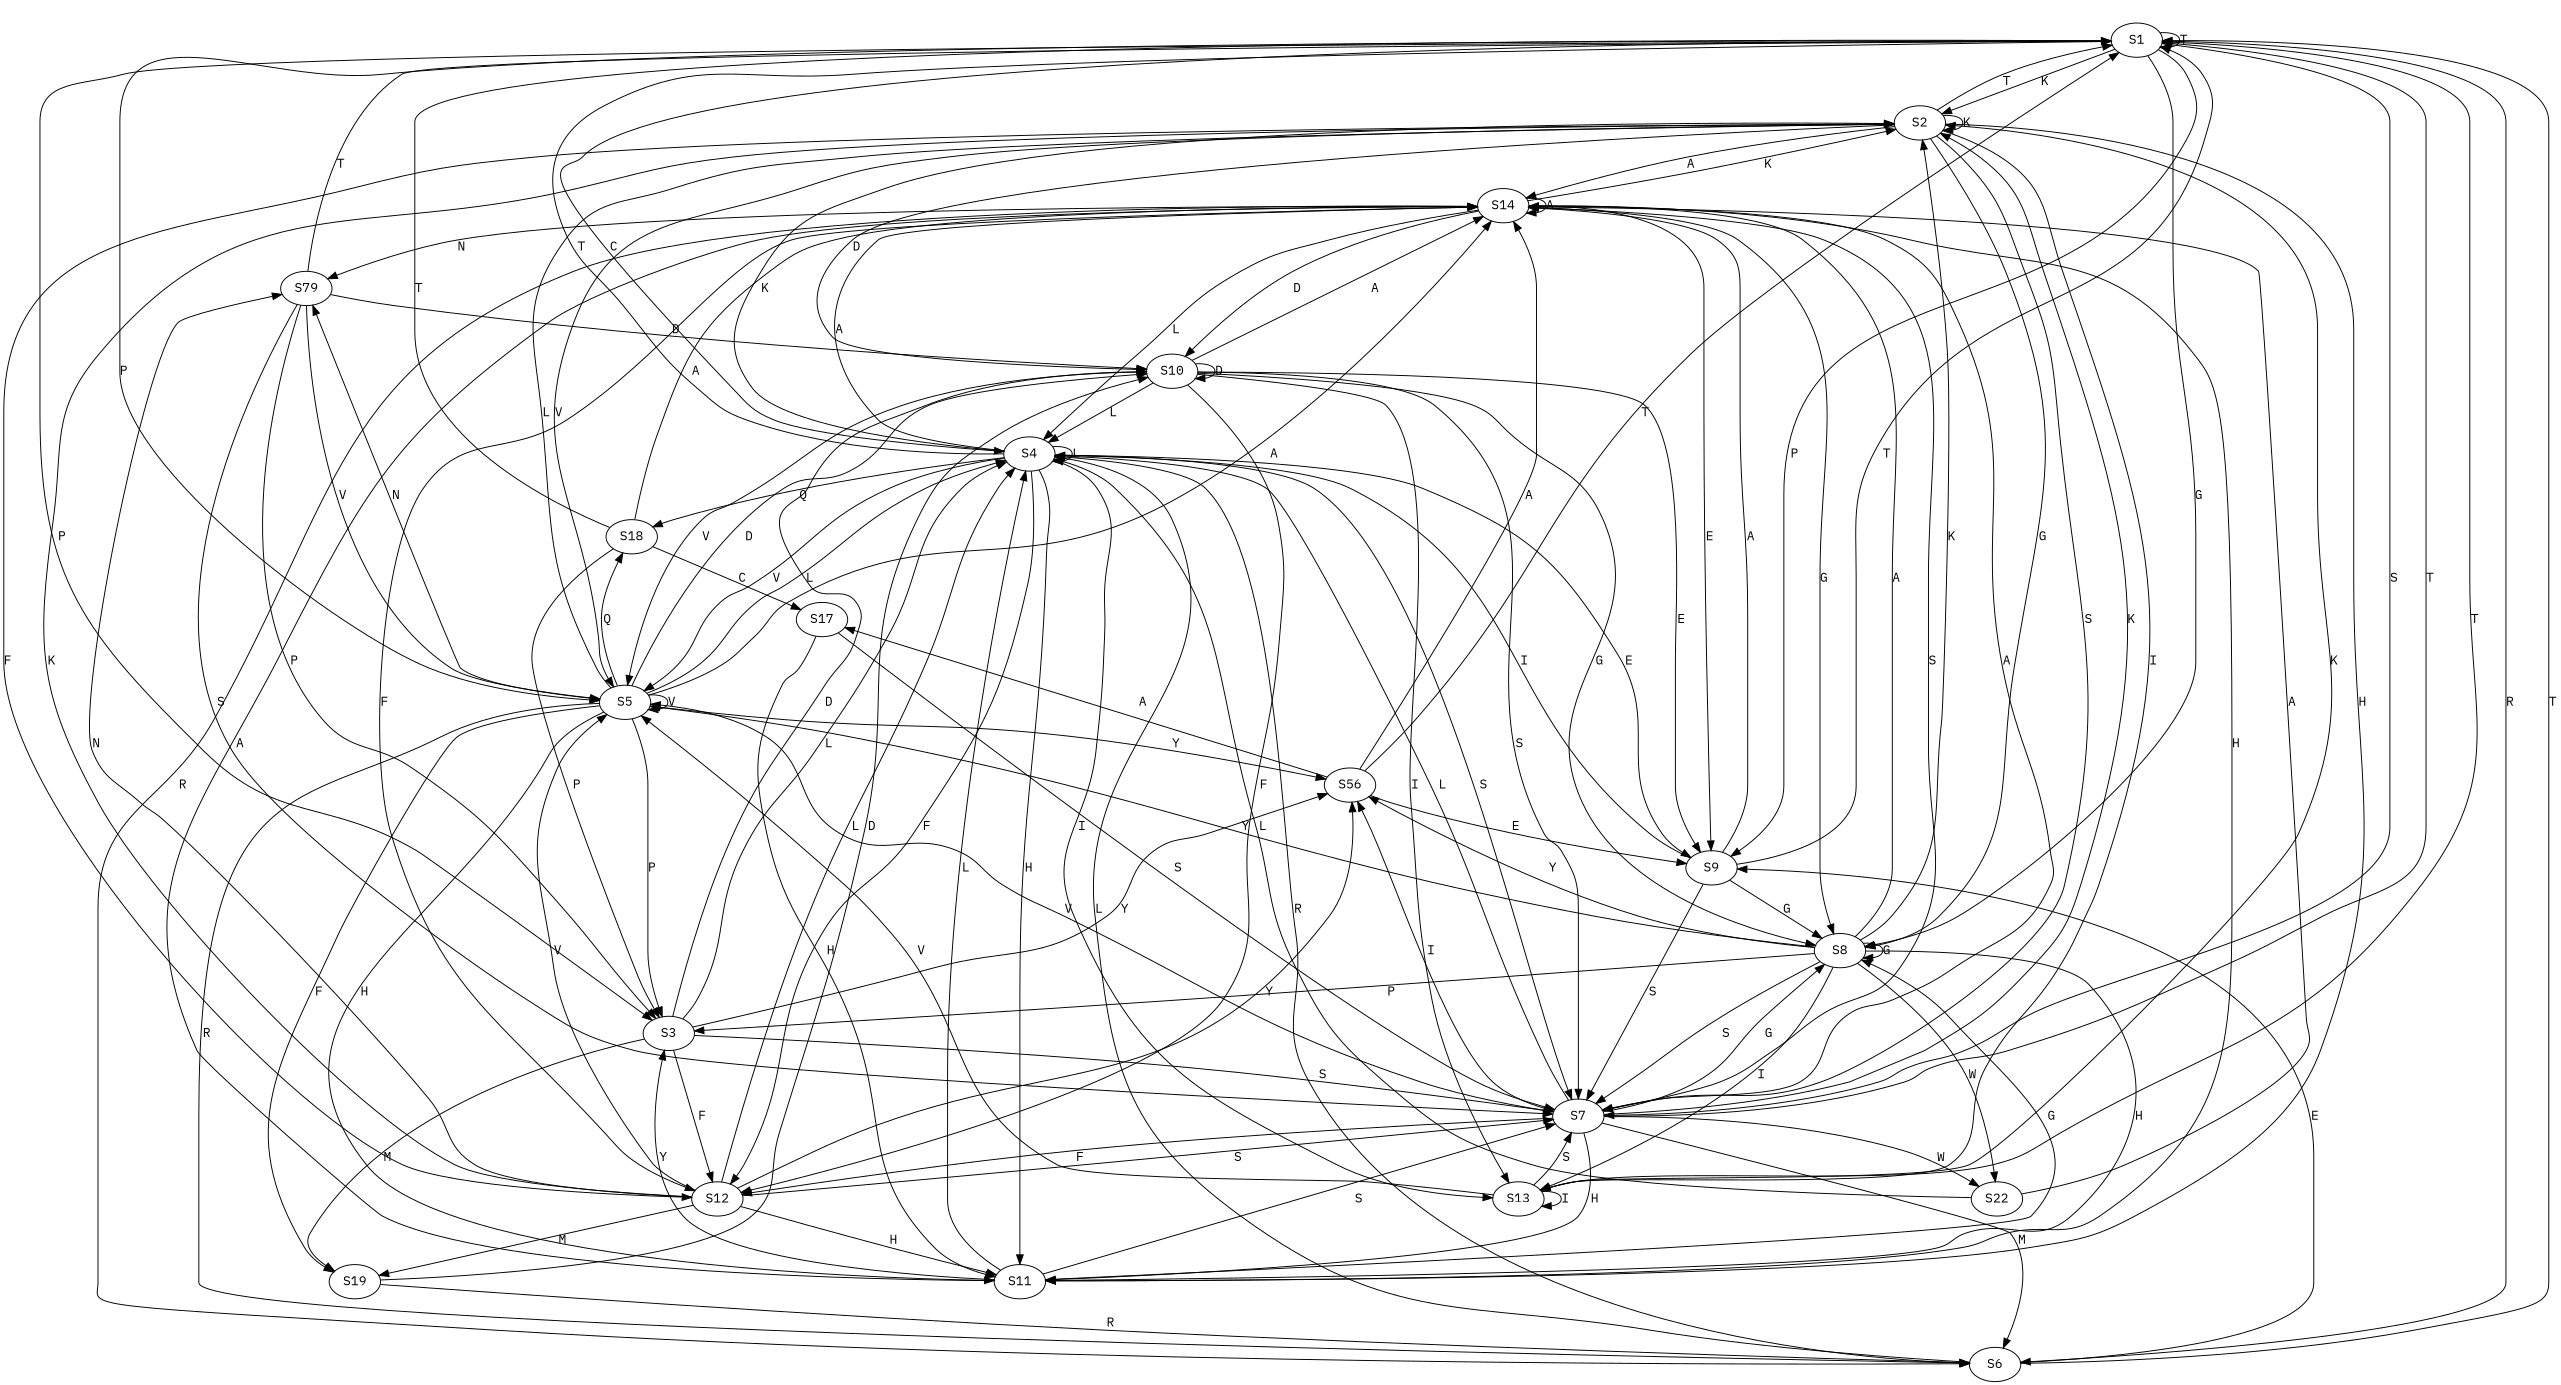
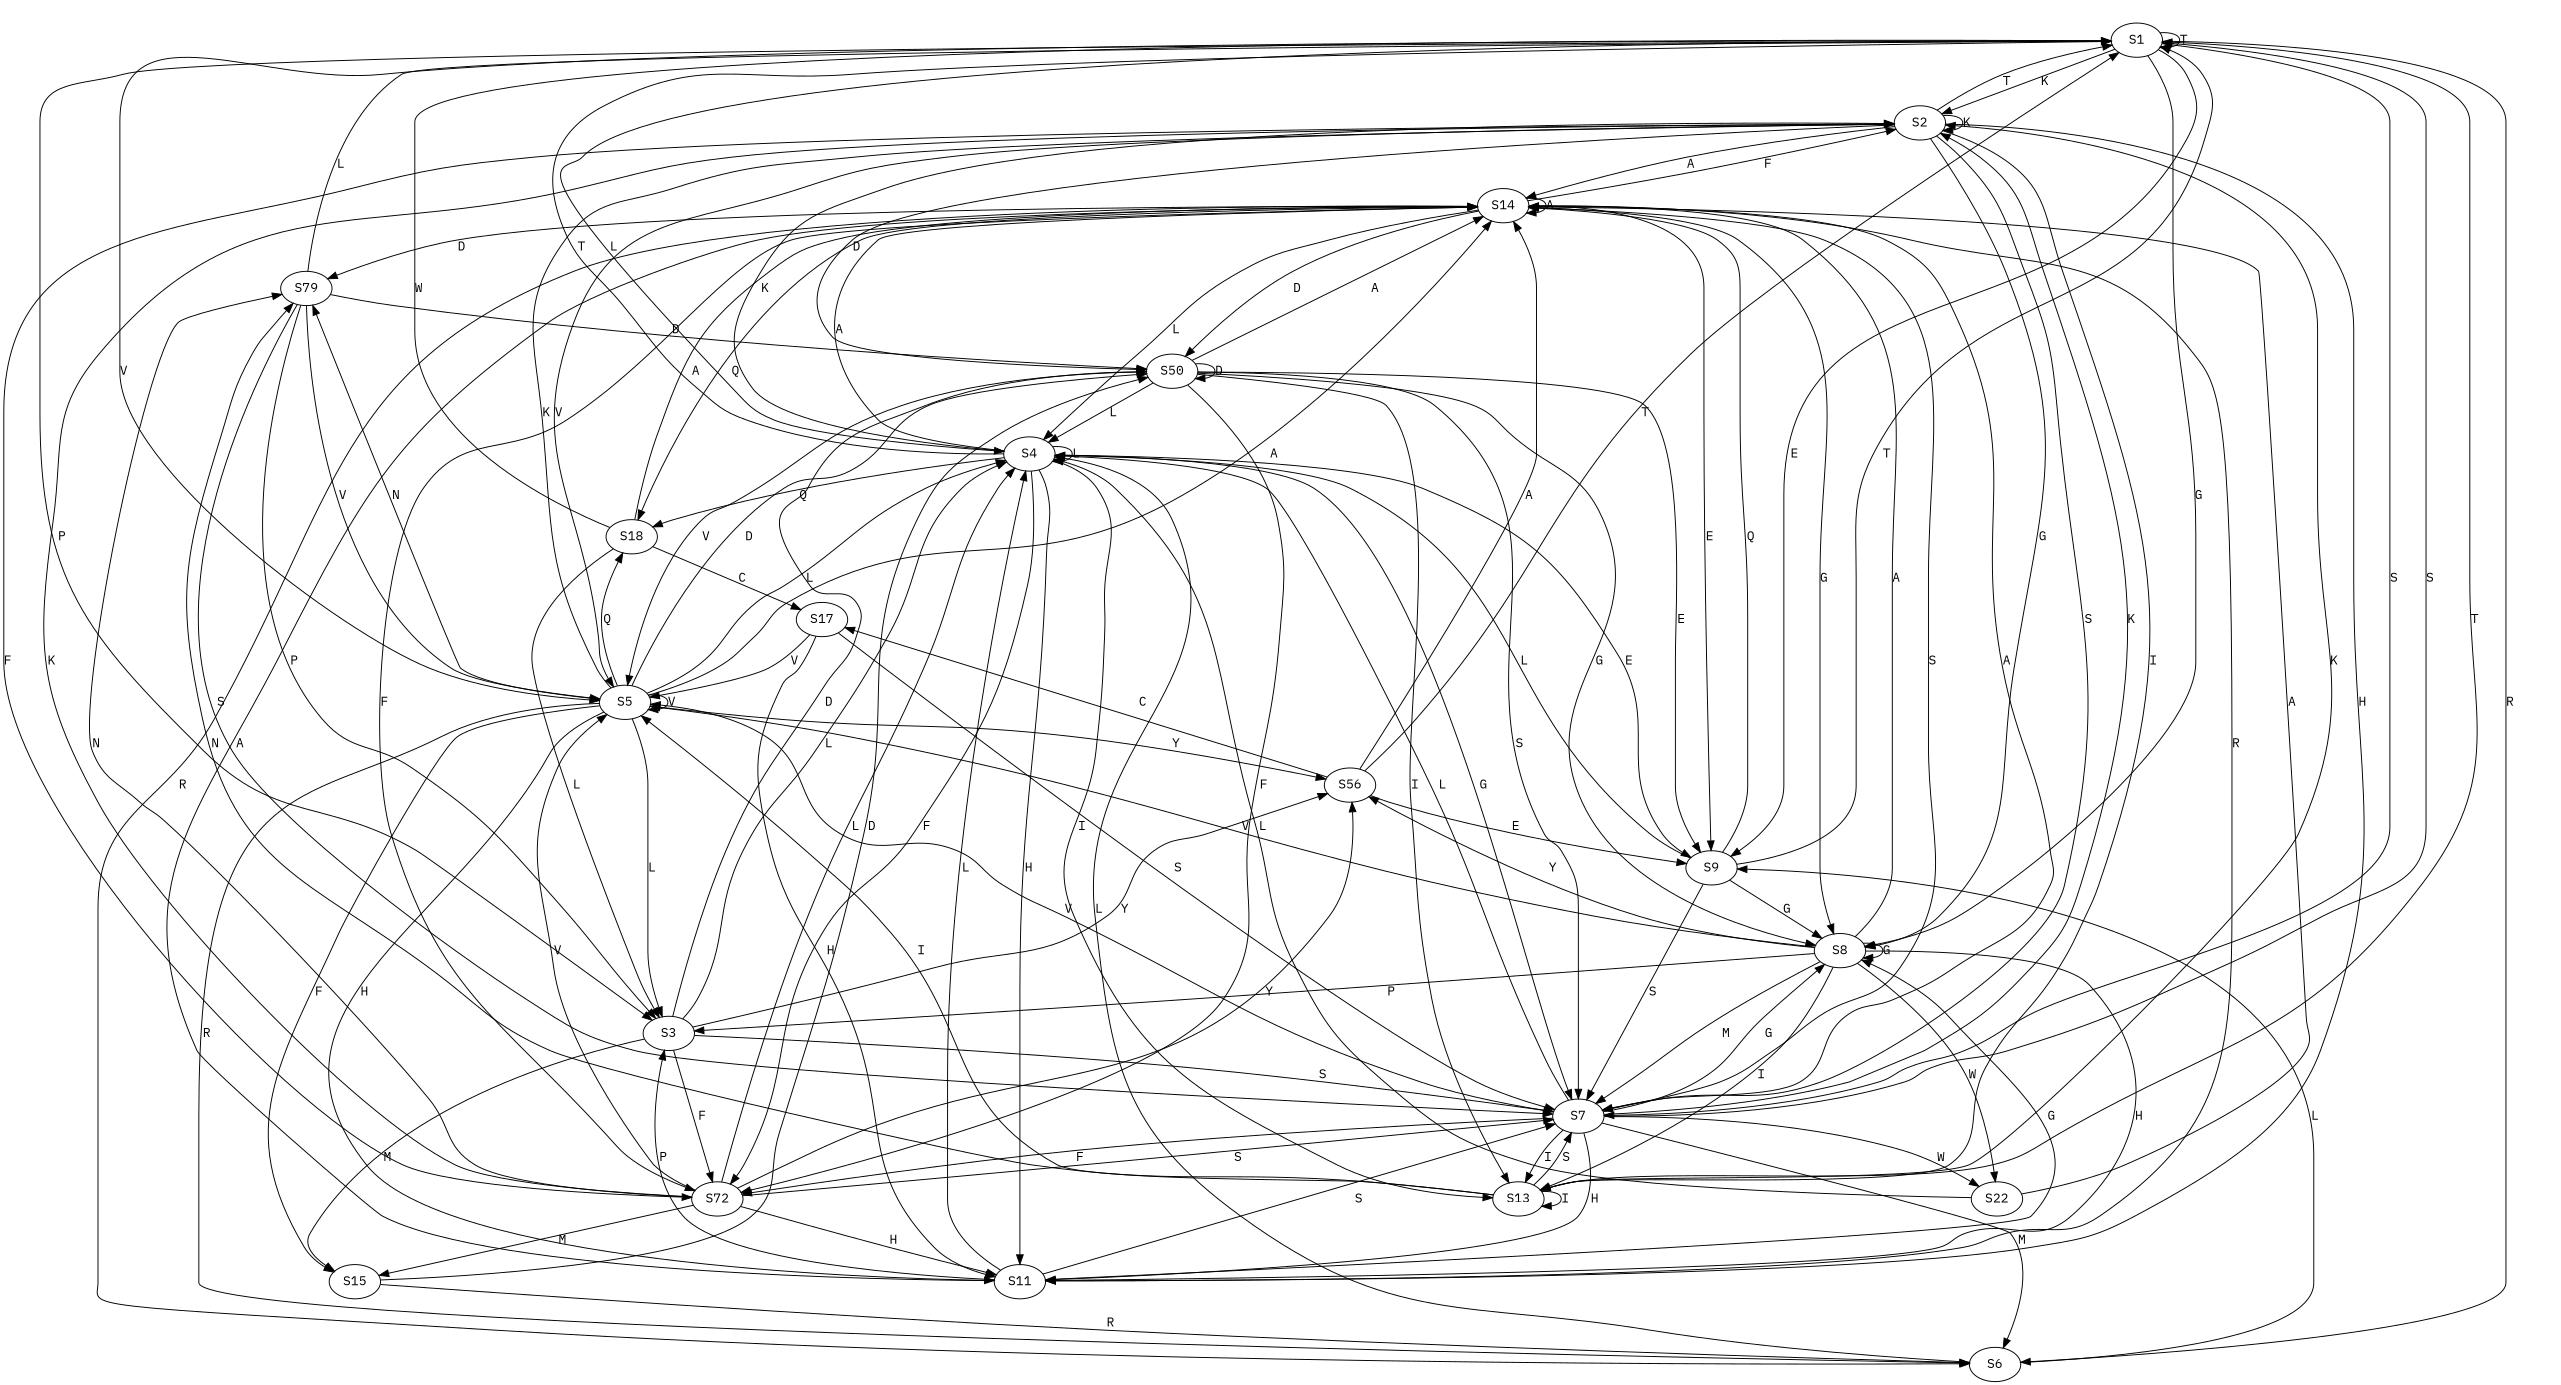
edge "S79" -> "S1": label "T" -> "L"
edge "S14" -> "S2": label "K" -> "F"
edge "S14" -> "S79": label "N" -> "D"
edge "S1" -> "S4": label "C" -> "L"
edge "S14" -> "S18": added, label "Q"
edge "S18" -> "S1": label "T" -> "W"
edge "S1" -> "S5": label "P" -> "V"
node "S10": label "S10" -> "S50"
edge "S5" -> "S2": label "L" -> "K"
edge "S1" -> "S9": label "P" -> "E"
edge "S9" -> "S14": label "A" -> "Q"
edge "S4" -> "S5": now "S17" -> "S5"
edge "S8" -> "S2": removed, label "K"
edge "S7" -> "S1": label "T" -> "S"
edge "S9" -> "S4": label "I" -> "L"
edge "S56" -> "S17": label "A" -> "C"
edge "S14" -> "S11": label "H" -> "R"
edge "S6" -> "S1": removed, label "T"
edge "S18" -> "S3": label "P" -> "L"
edge "S4" -> "S7": label "S" -> "G"
edge "S8" -> "S5": label "Y" -> "V"
edge "S5" -> "S3": label "P" -> "L"
edge "S13" -> "S5": label "V" -> "I"
edge "S7" -> "S56": now "S7" -> "S13"
edge "S8" -> "S7": label "S" -> "M"
edge "S13" -> "S79": added, label "N"
edge "S4" -> "S6": removed, label "R"
edge "S6" -> "S9": label "E" -> "L"
edge "S11" -> "S3": label "Y" -> "P"
node "S12": label "S12" -> "S72"
node "S19": label "S19" -> "S15"
